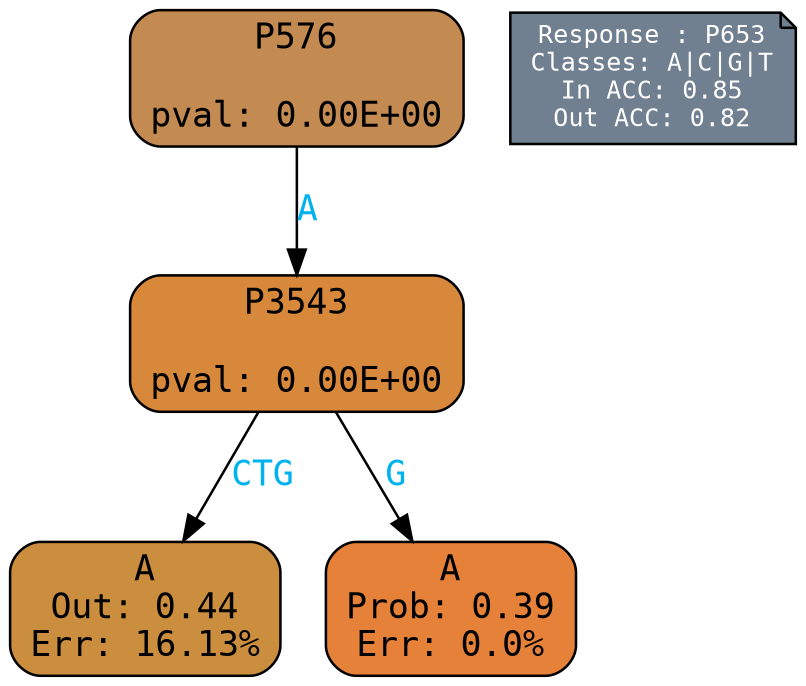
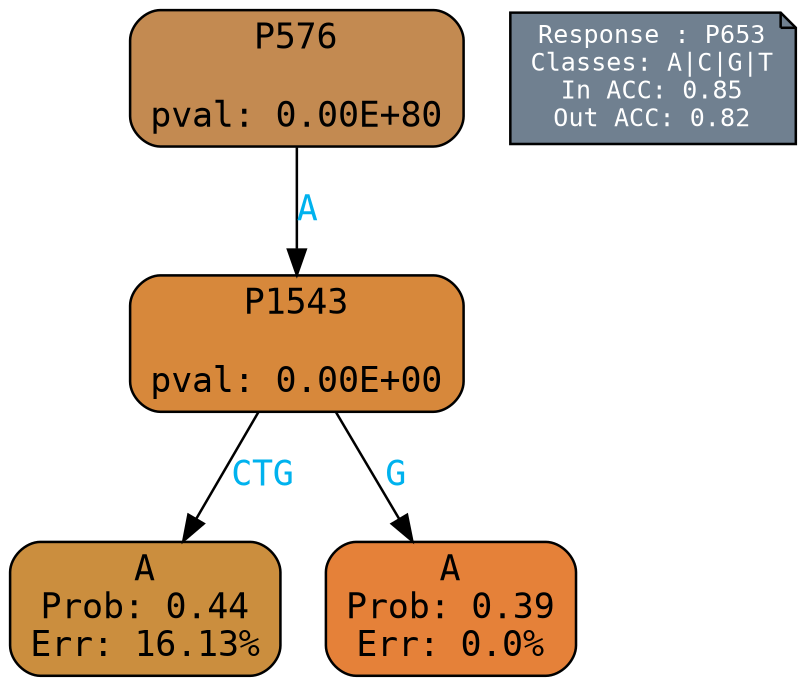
node "P576 pval: 0.00E+00": label "P576 pval: 0.00E+00" -> "P576 pval: 0.00E+80"
node "P3543 pval: 0.00E+00": label "P3543 pval: 0.00E+00" -> "P1543 pval: 0.00E+00"
node "A Out: 0.44 Err: 16.13%": label "A Out: 0.44 Err: 16.13%" -> "A Prob: 0.44 Err: 16.13%"
